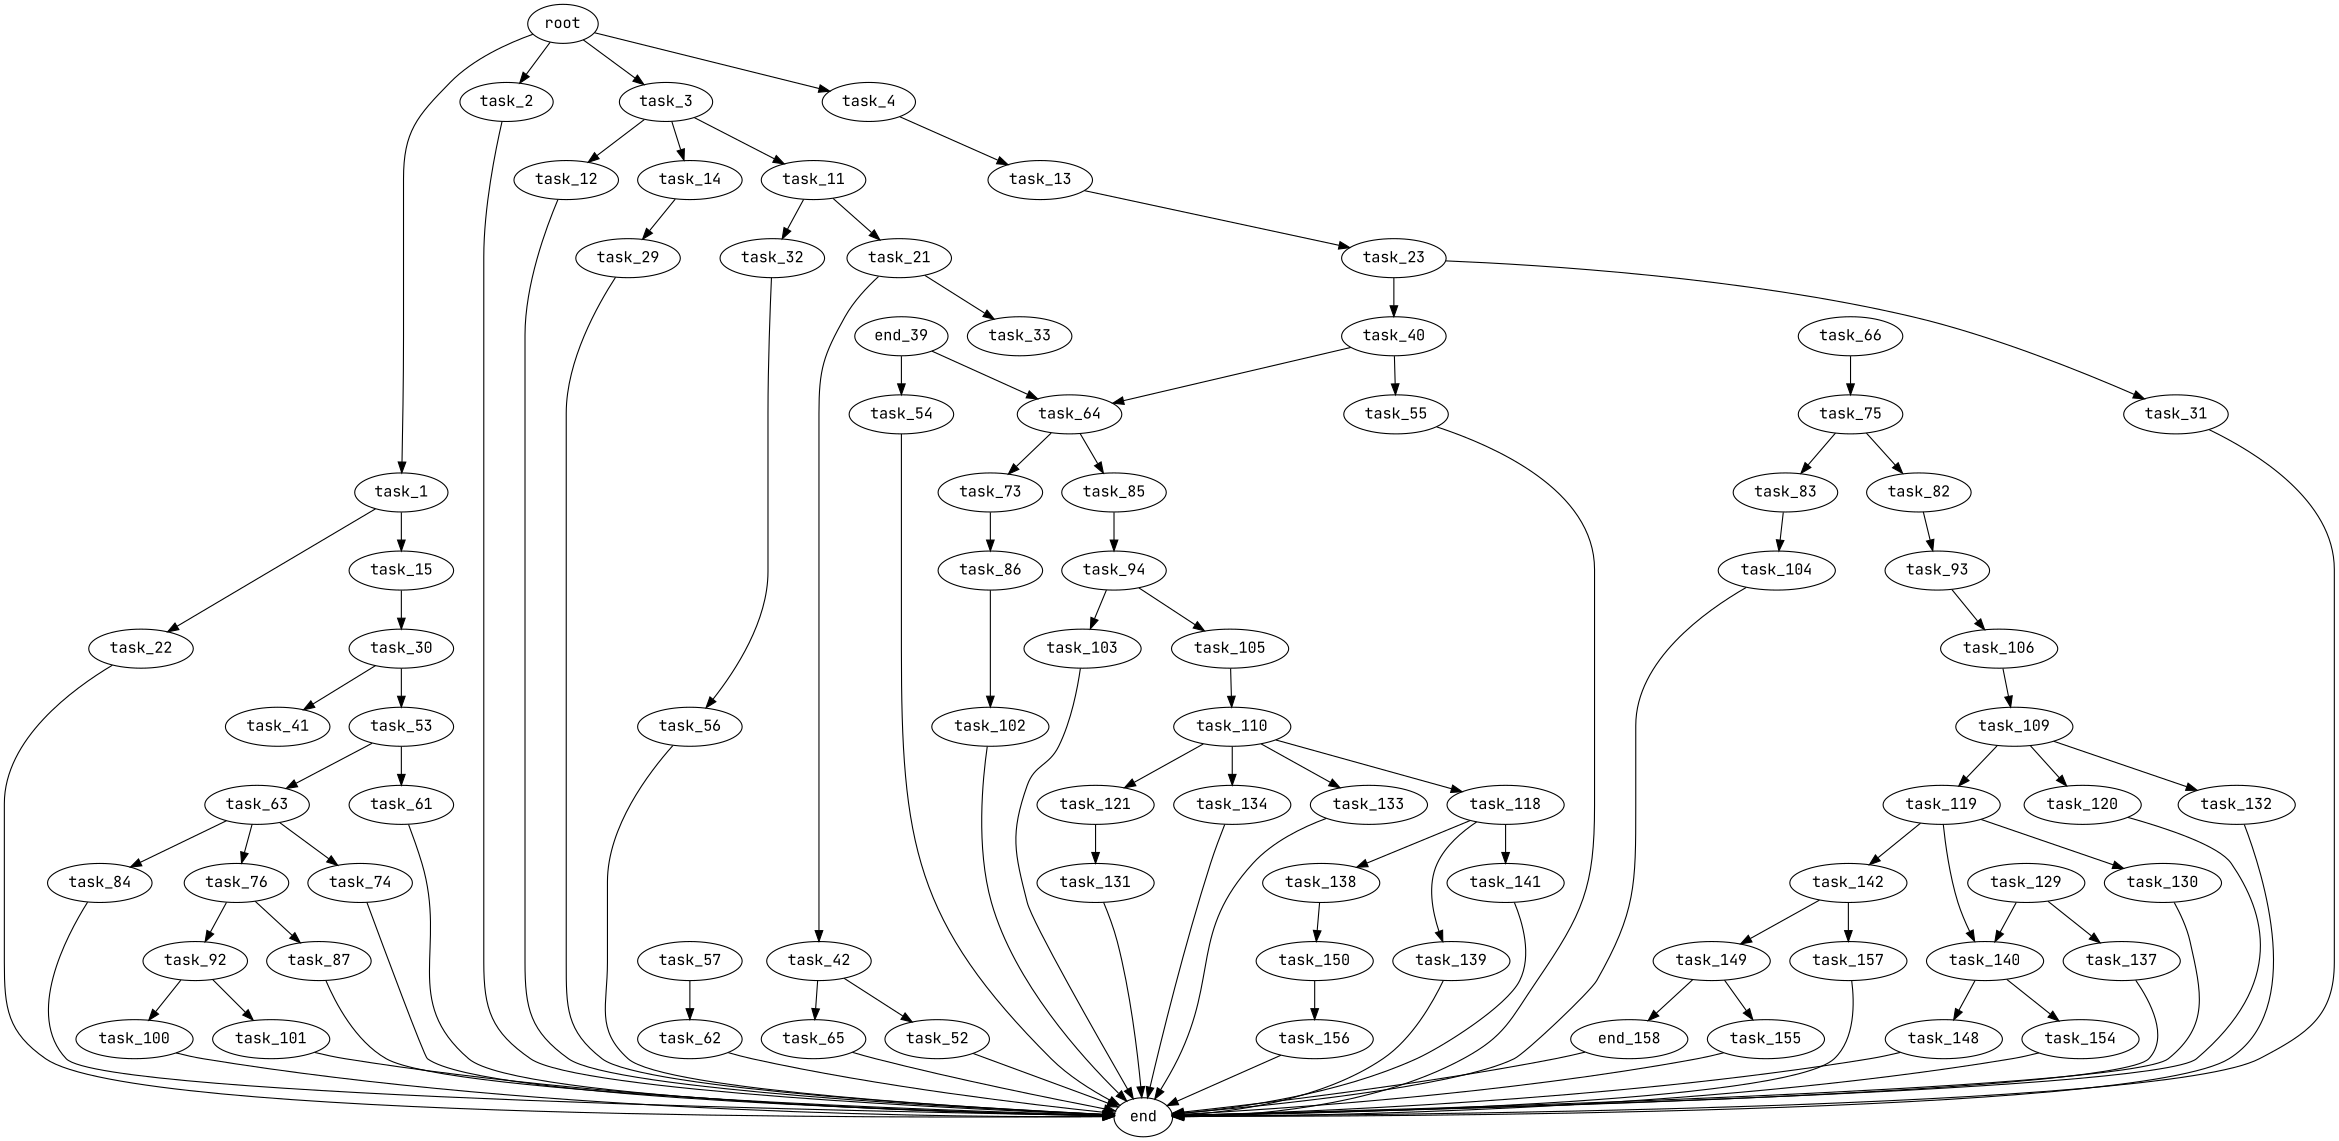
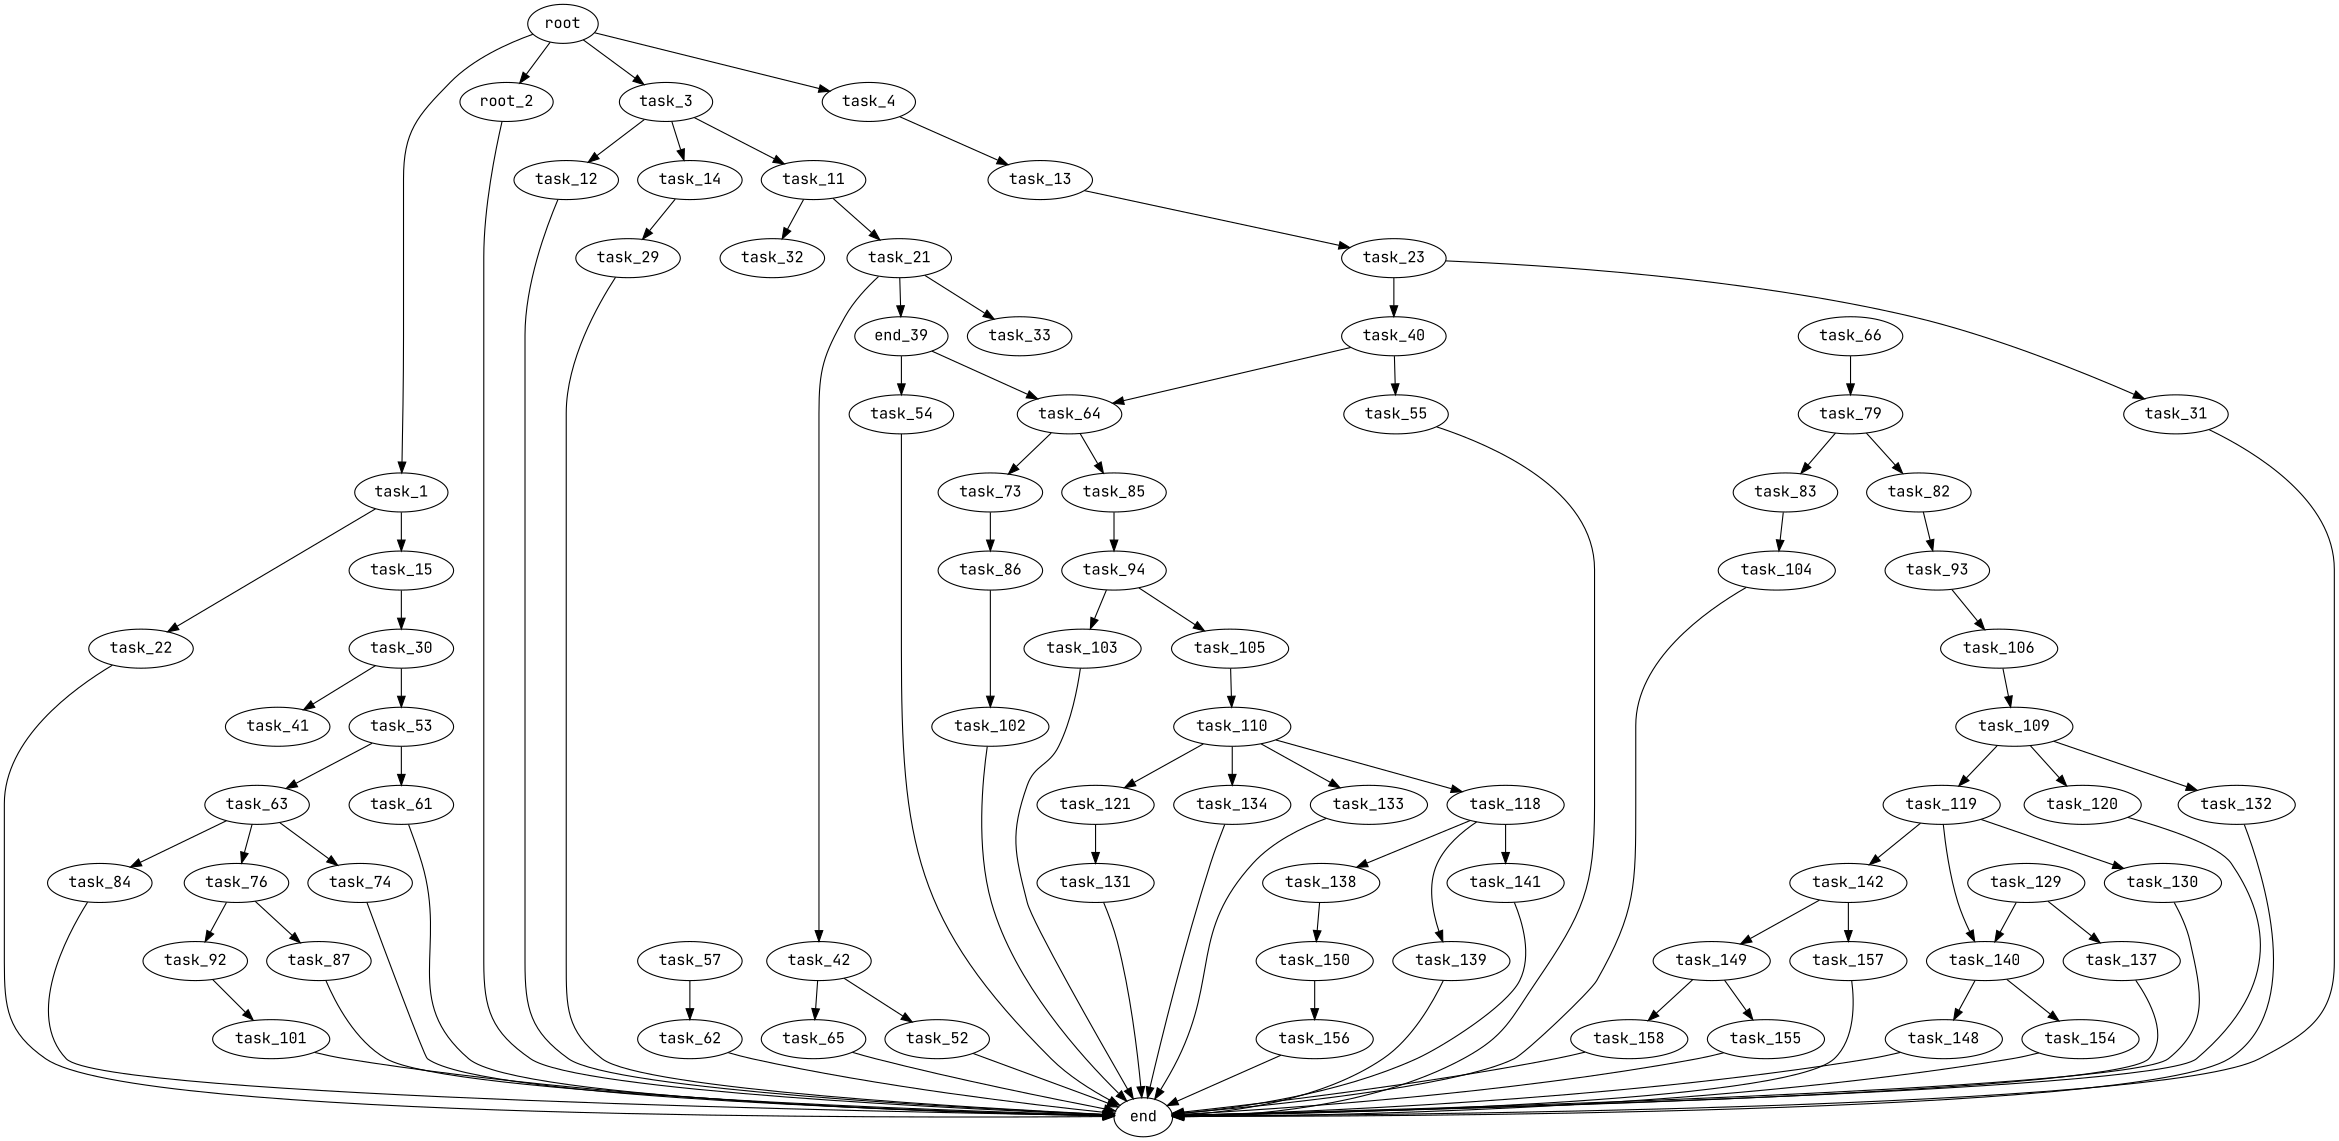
node "task_2": label "task_2" -> "root_2"
edge "task_21" -> "end_39": added
node "task_75": label "task_75" -> "task_79"
node "task_56": removed
node "task_100": removed
node "end_158": label "end_158" -> "task_158"
